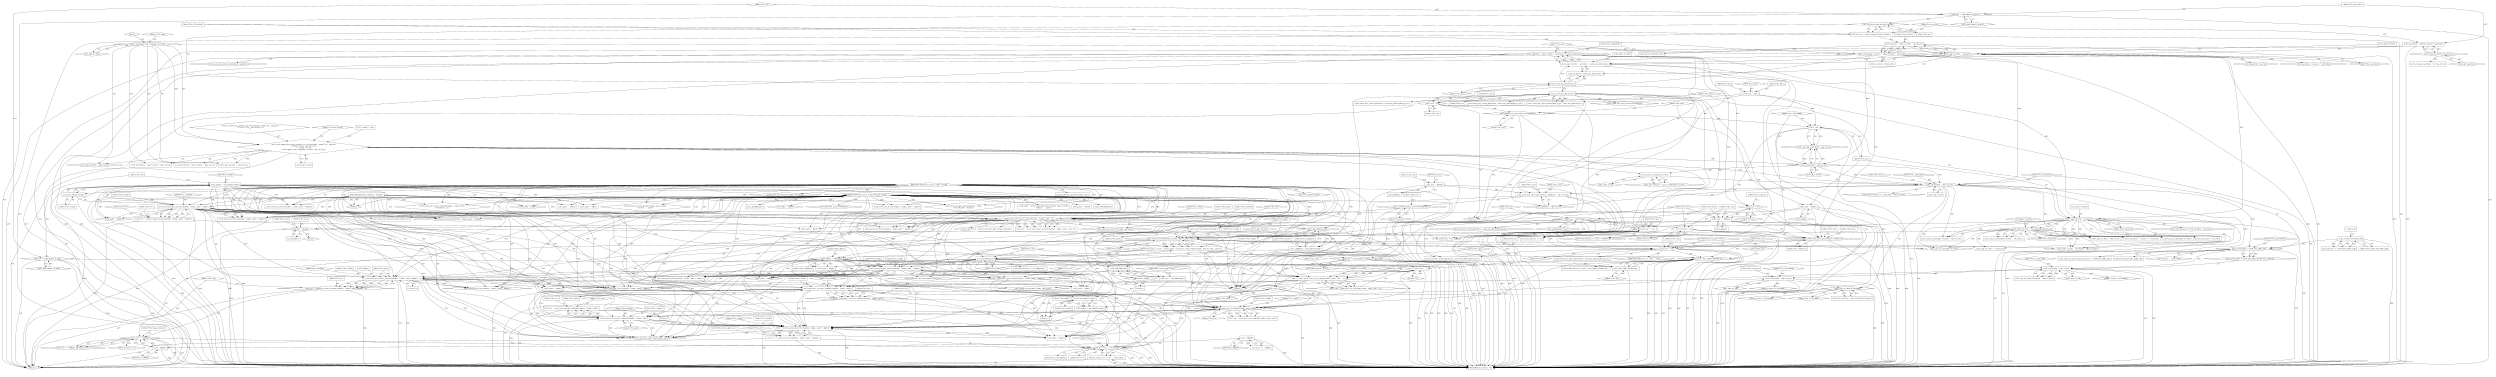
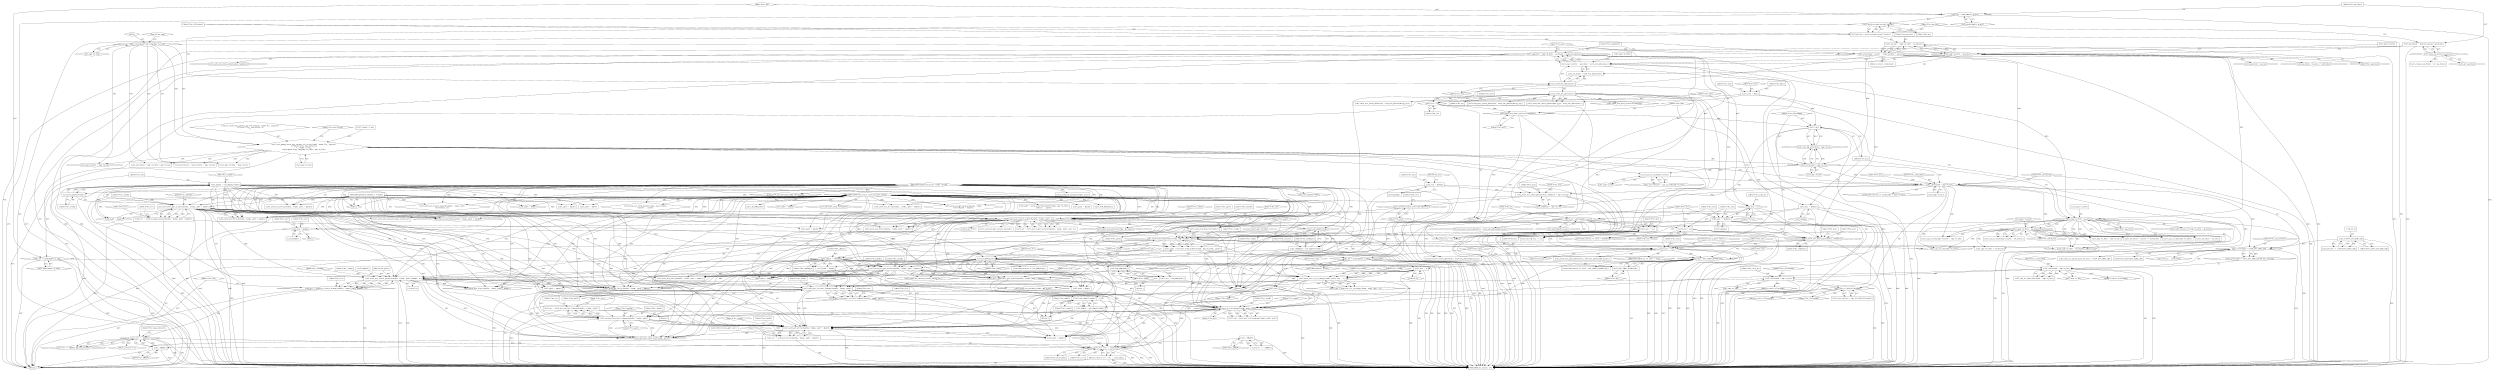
node "(Call,cpu_to_le16(ee_len))": removed
edge "(Call,ret = ext4_ext_try_to_merge(inode, path, ex2 - 1))" -> "(Call,ex2 - 1)": now "(Call,ext4_ext_try_to_merge(inode, path, ex2 - 1))" -> "(Call,ex2 - 1)"
